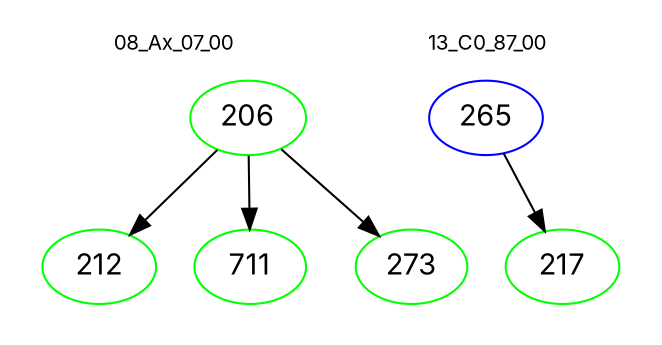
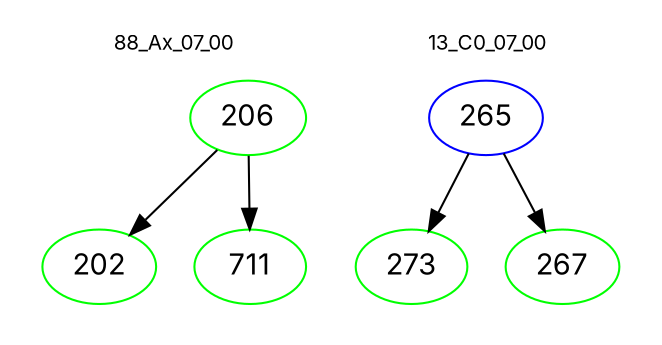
cluster "08_Ax_07_00": label "08_Ax_07_00" -> "88_Ax_07_00"
cluster "13_C0_87_00": label "13_C0_87_00" -> "13_C0_07_00"
edge "206" -> "273": now "265" -> "273"
node "212": label "212" -> "202"
node "217": label "217" -> "267"
